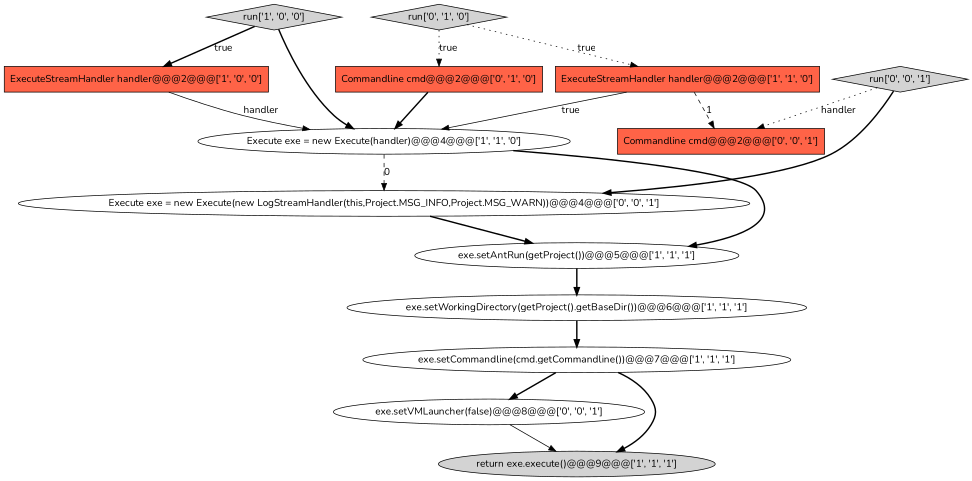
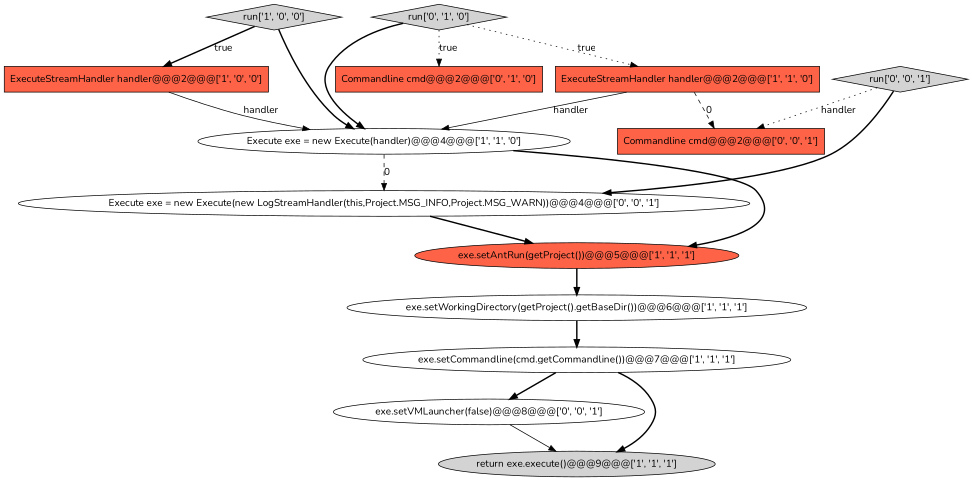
edge "Commandline cmd@@@2@@@['0', '1', '0']" -> "Execute exe = new Execute(handler)@@@4@@@['1', '1', '0']": now "run['0', '1', '0']" -> "Execute exe = new Execute(handler)@@@4@@@['1', '1', '0']"
edge "ExecuteStreamHandler handler@@@2@@@['1', '1', '0']" -> "Execute exe = new Execute(handler)@@@4@@@['1', '1', '0']": label "true" -> "handler"
edge "ExecuteStreamHandler handler@@@2@@@['1', '1', '0']" -> "Commandline cmd@@@2@@@['0', '0', '1']": label "1" -> "0"
node "exe.setAntRun(getProject())@@@5@@@['1', '1', '1']": fillcolor white -> tomato
